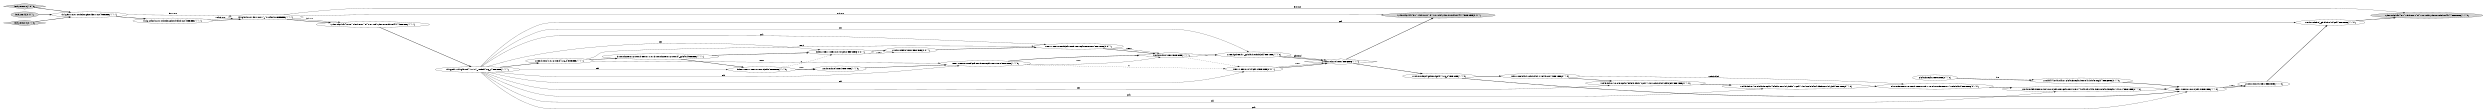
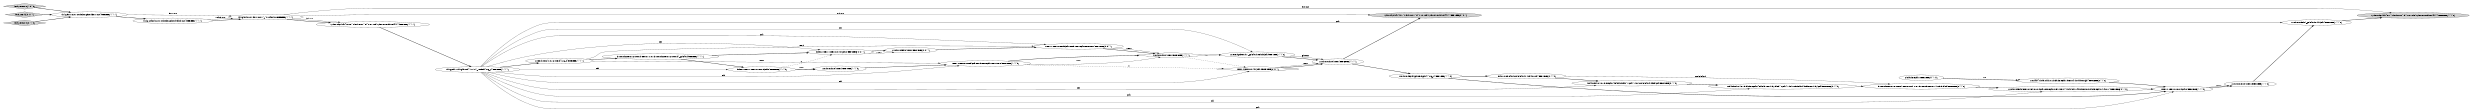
node "testSyncExist['0', '0', '1']": shape ellipse -> diamond
node "Assert.assertTrue(success)@@@15@@@['1', '1', '1']": shape diamond -> ellipse
node "success = accessor.exists(path,0)@@@14@@@['0', '0', '1']": shape ellipse -> diamond
